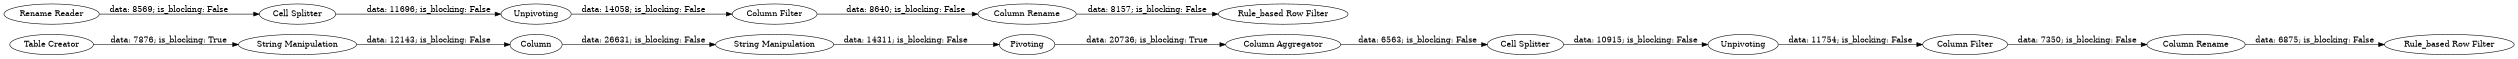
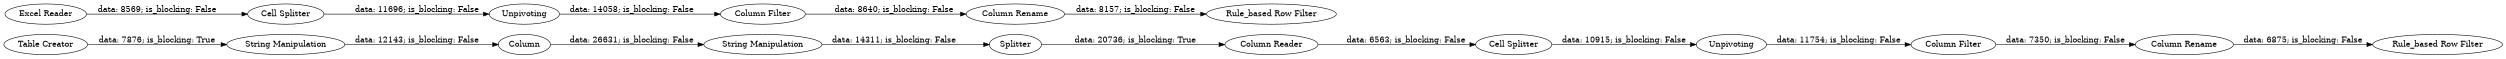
node "Rename Reader": label "Rename Reader" -> "Excel Reader"
node "Pivoting": label "Pivoting" -> "Splitter"
node "Column Aggregator": label "Column Aggregator" -> "Column Reader"
